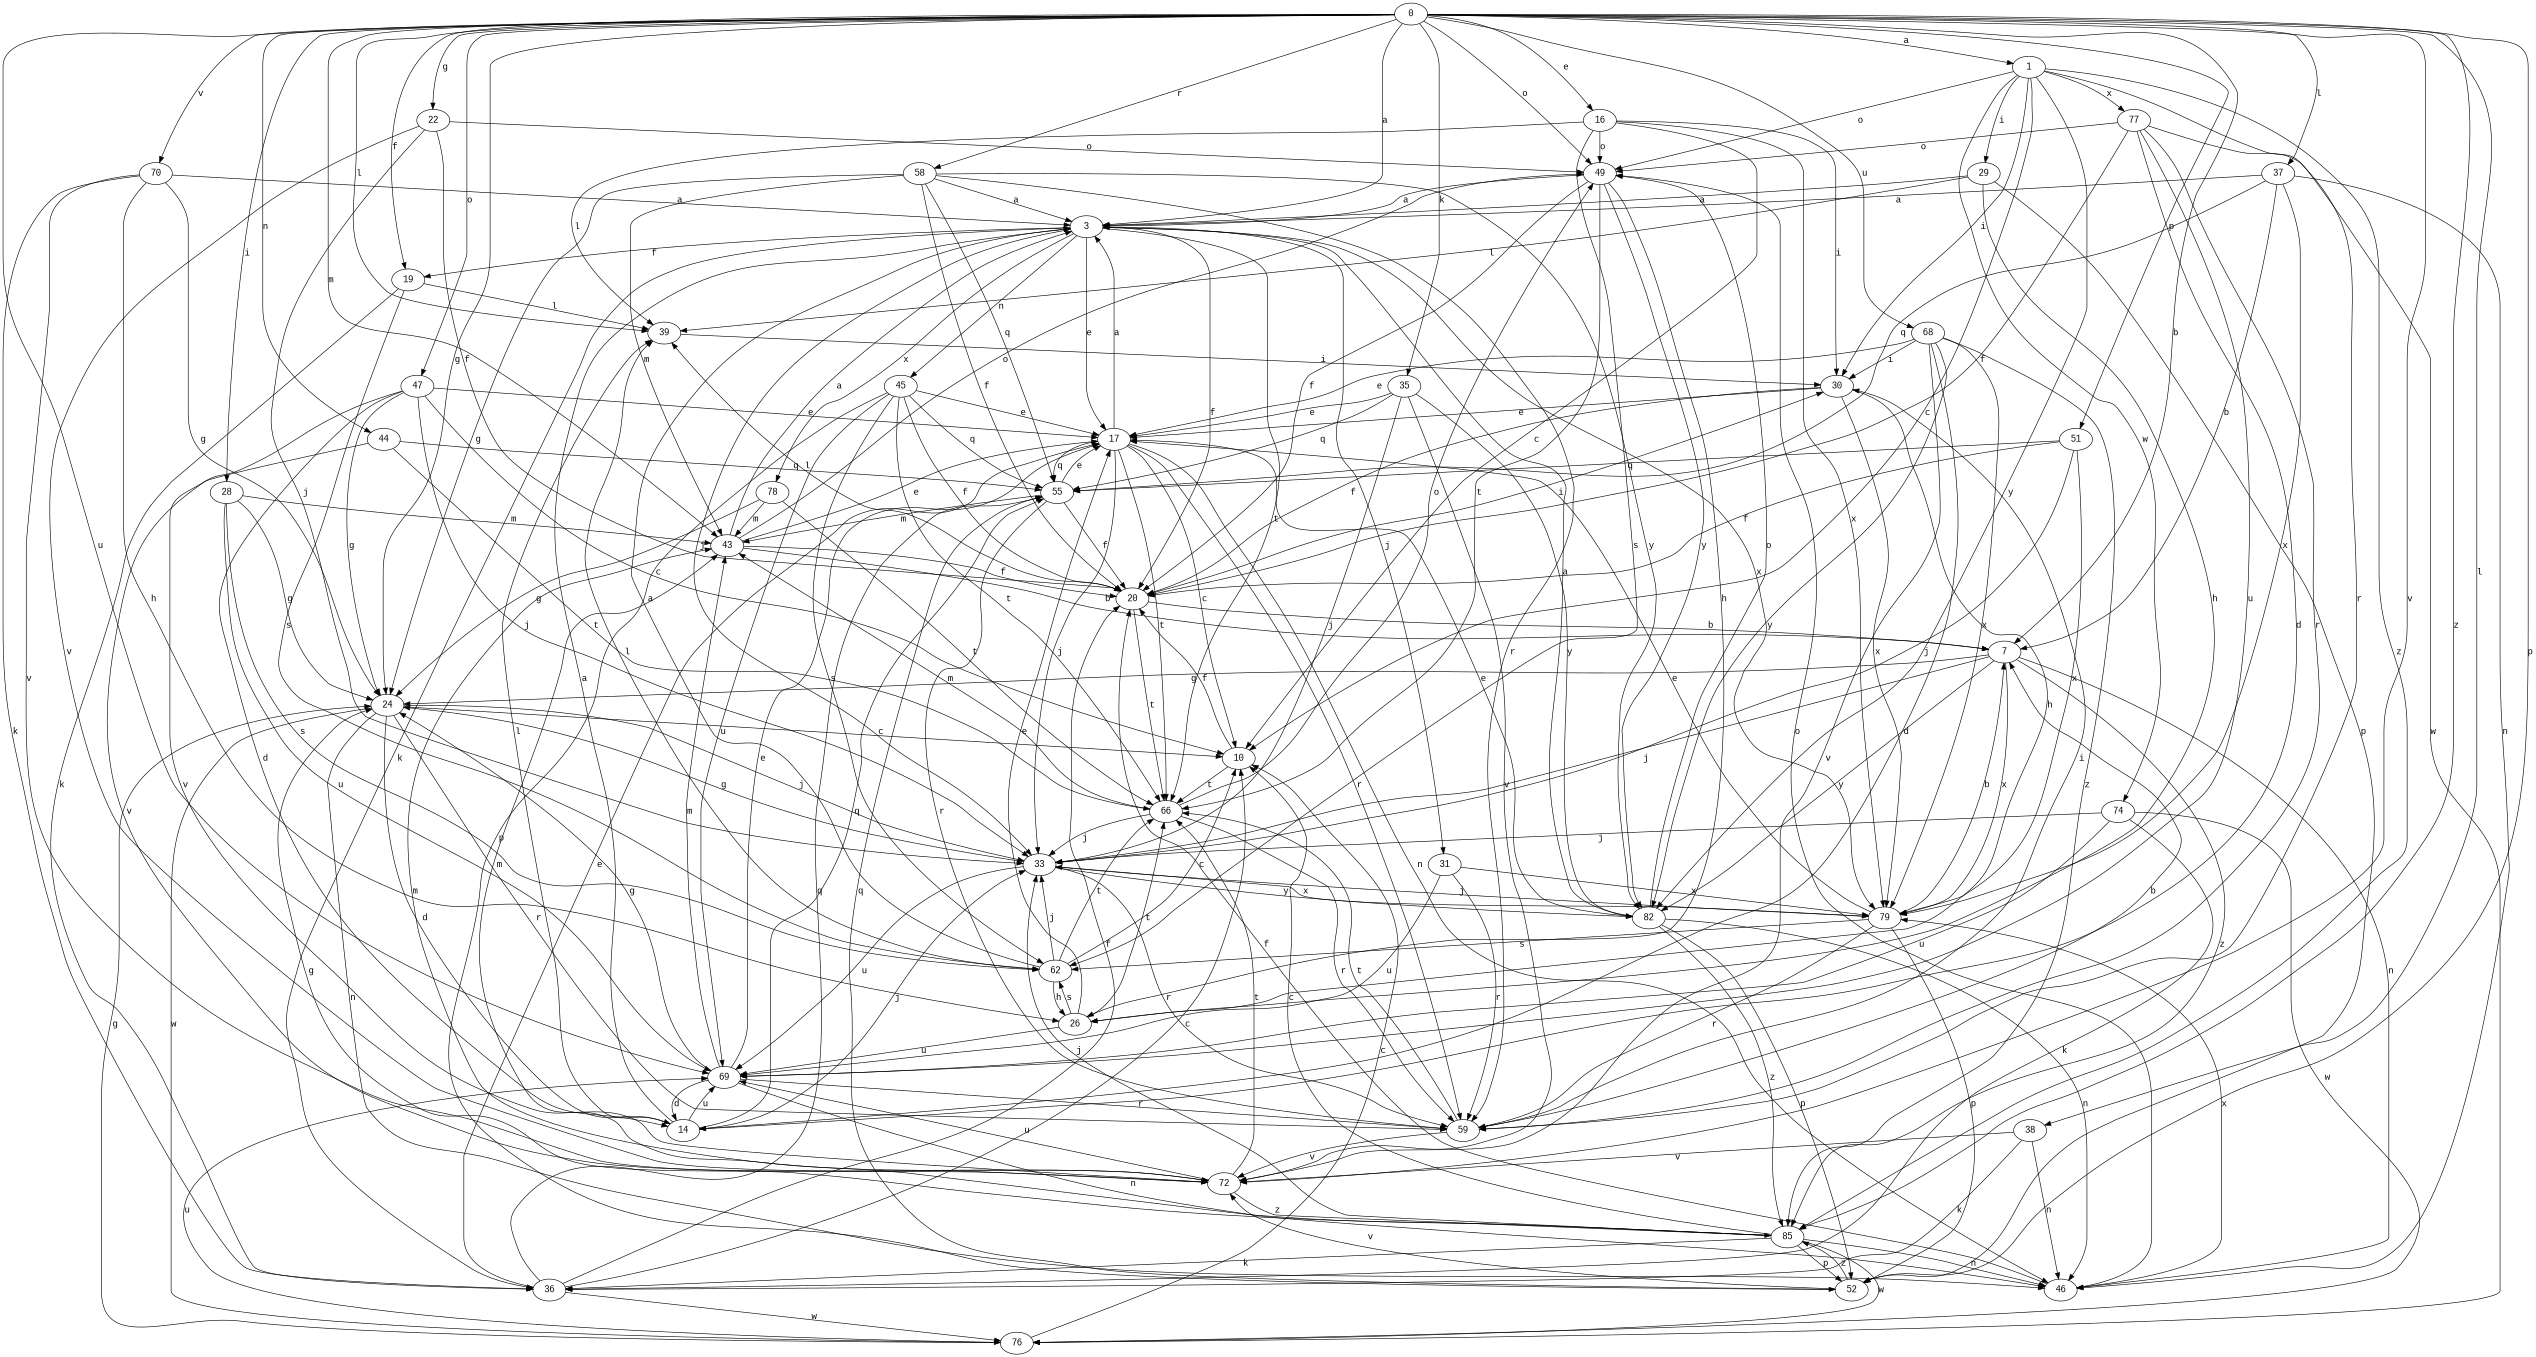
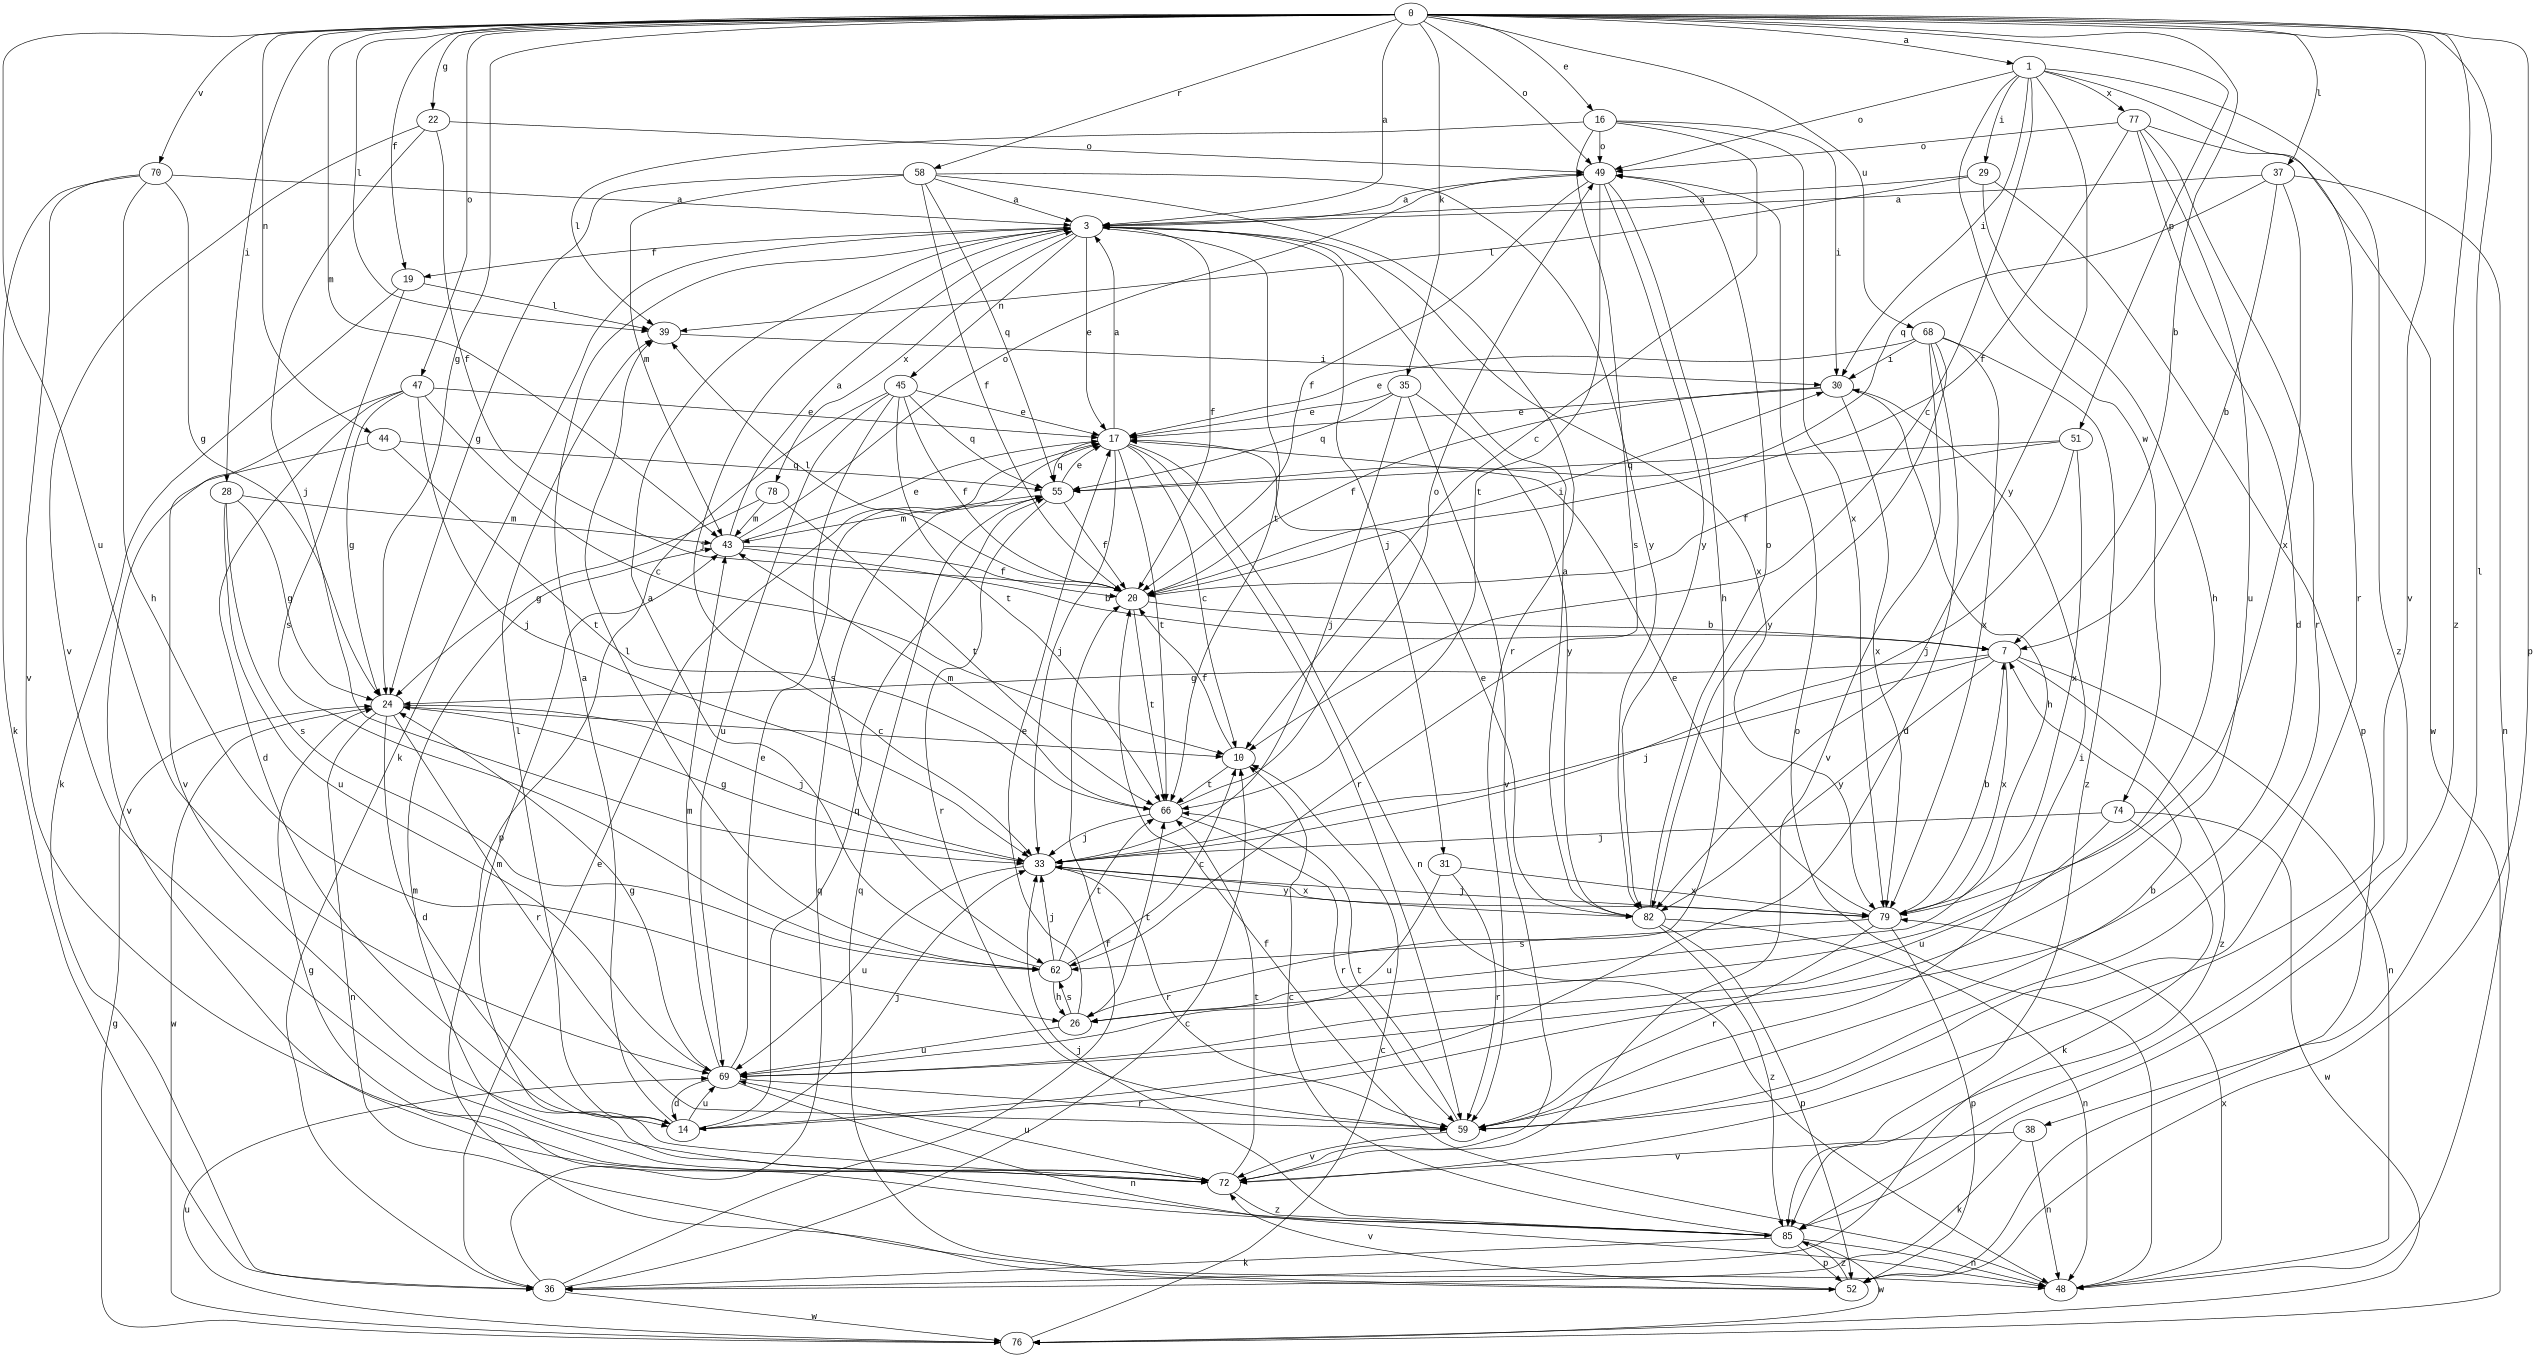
node "46": label "46" -> "48"
